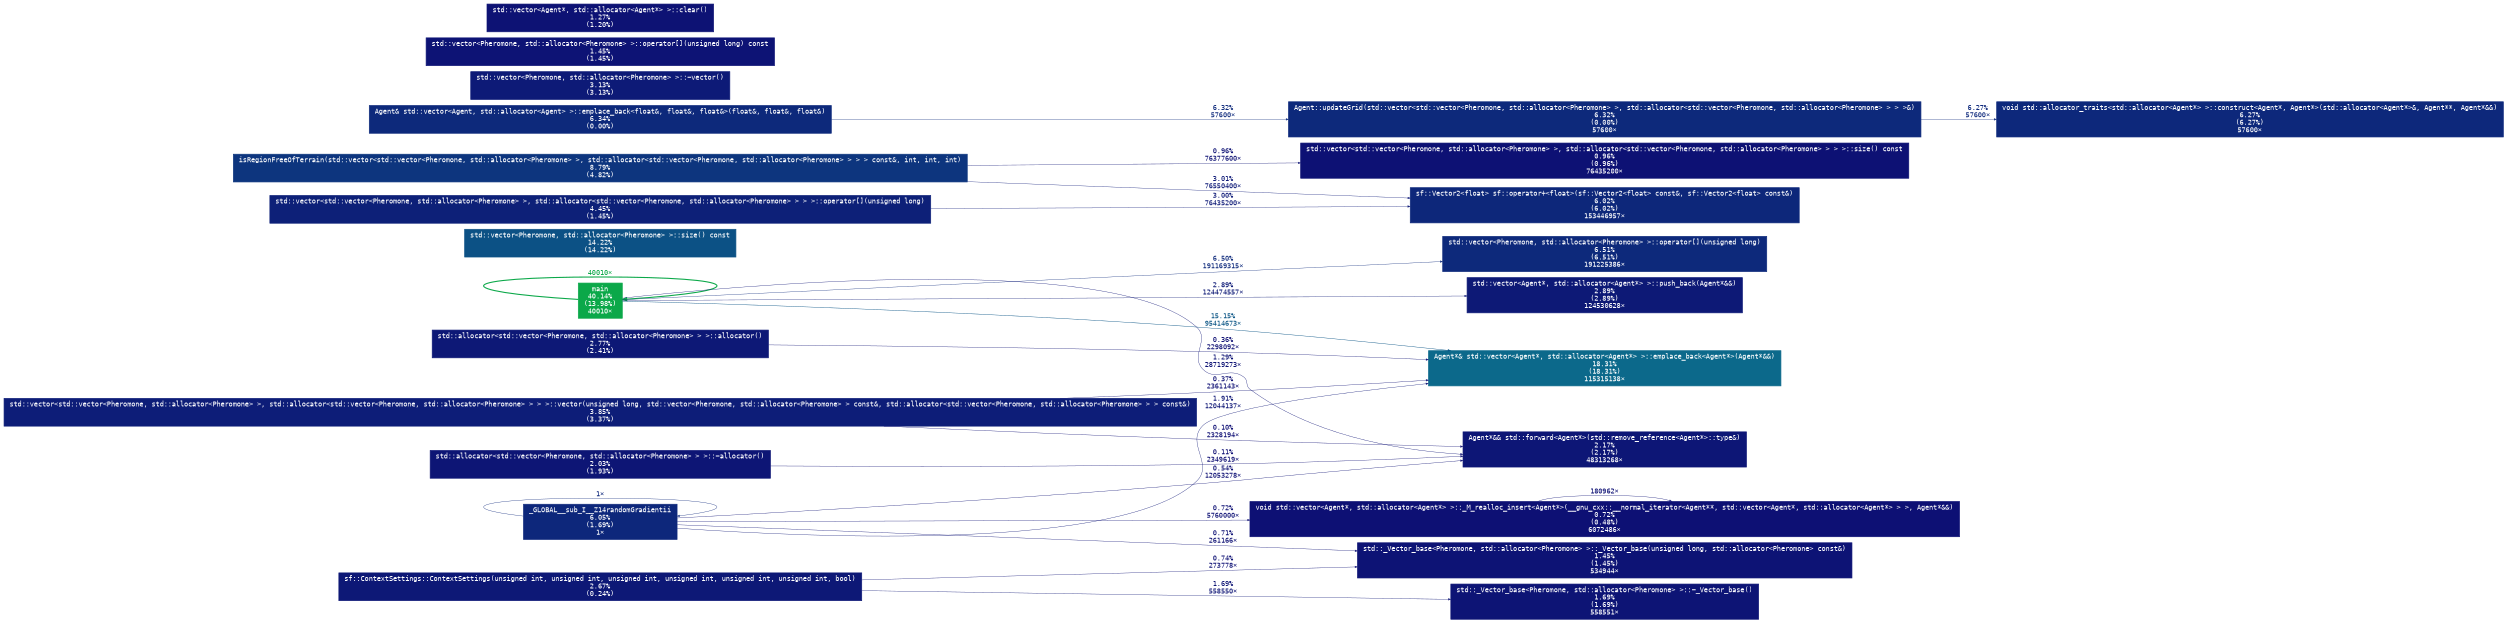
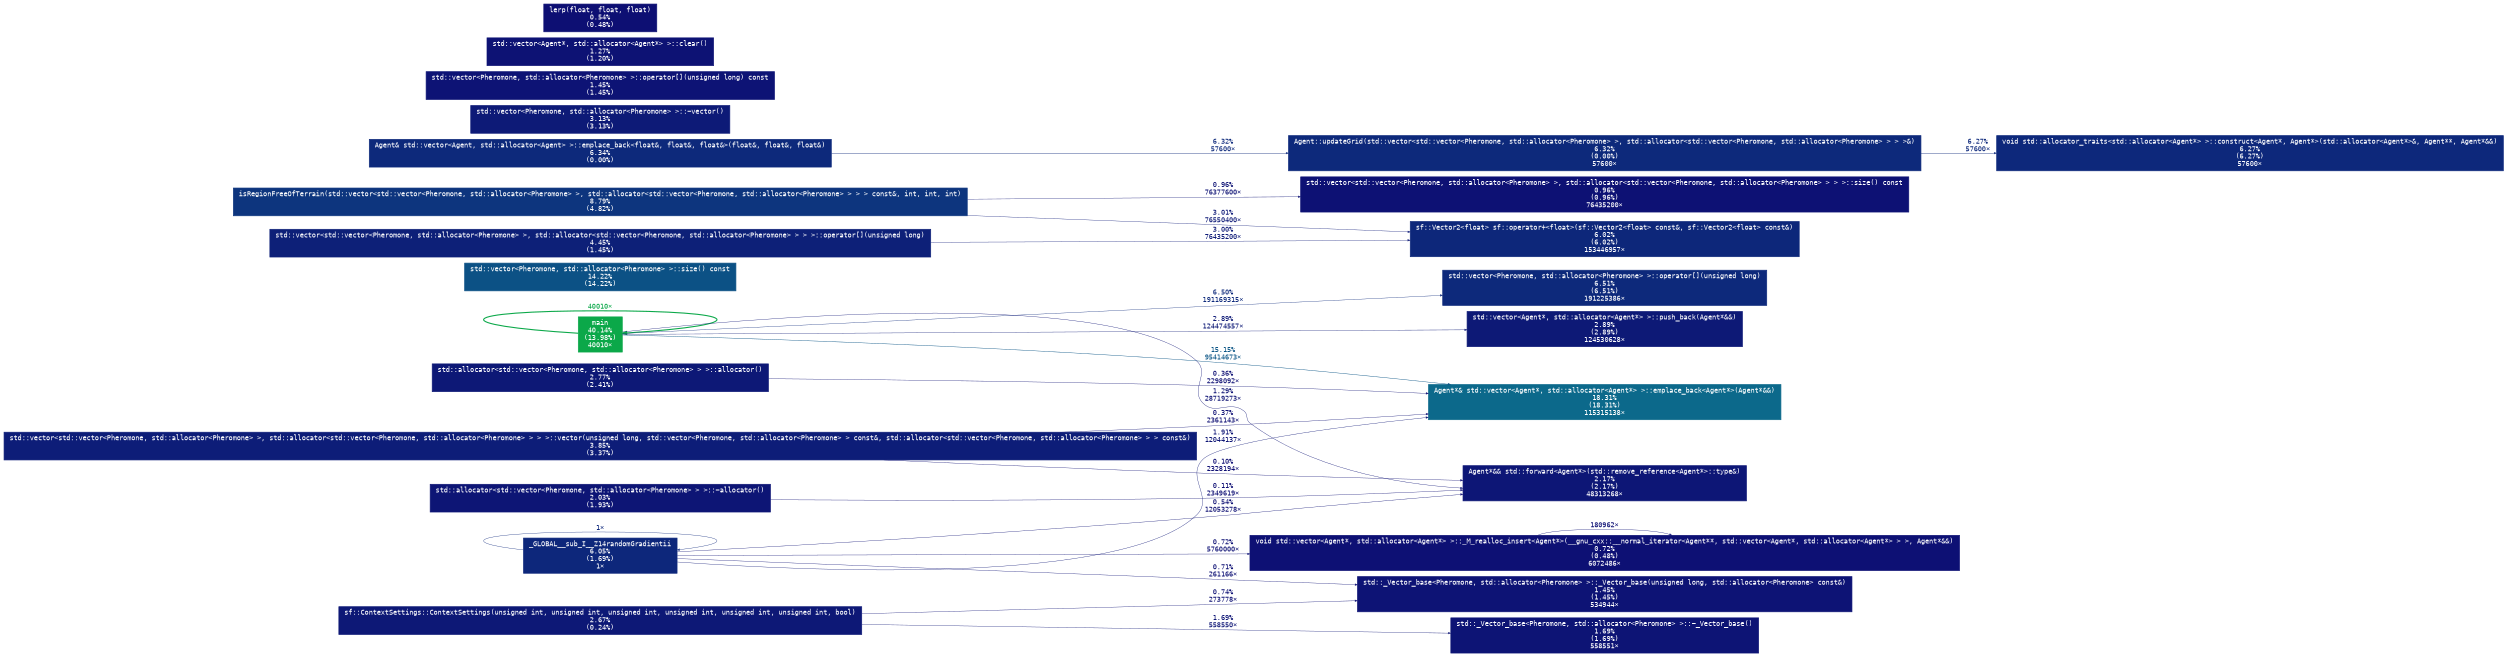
node "lerp(float, float, float) 0.54% (0.48%)": added
